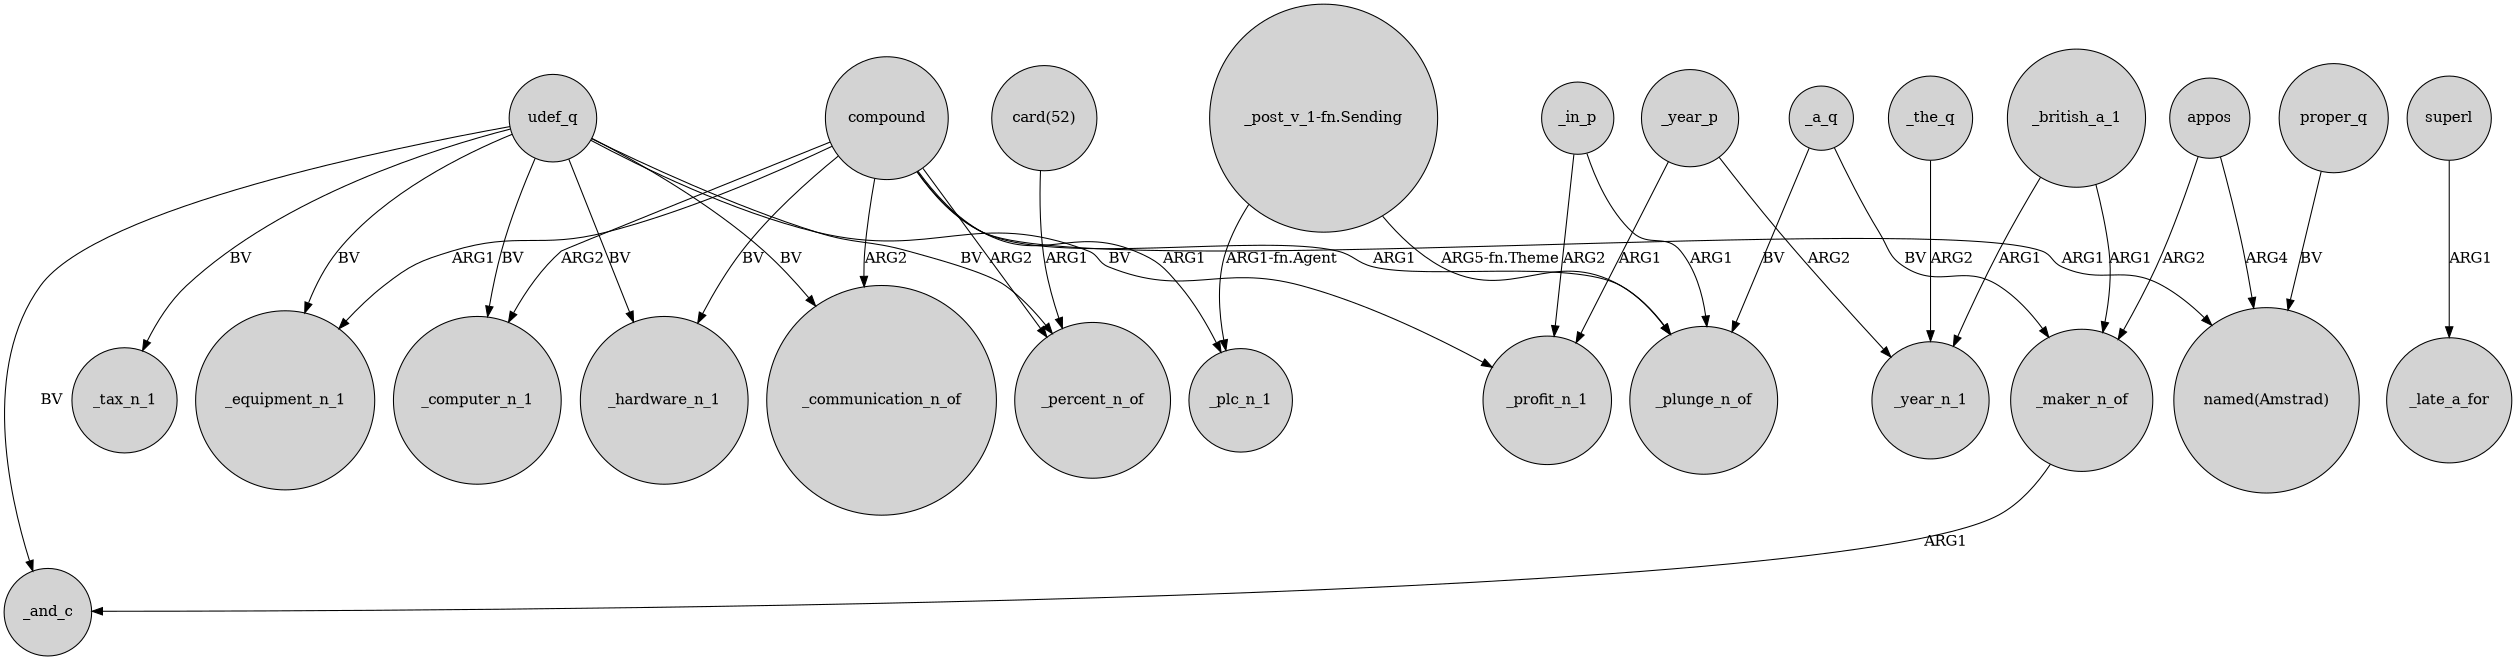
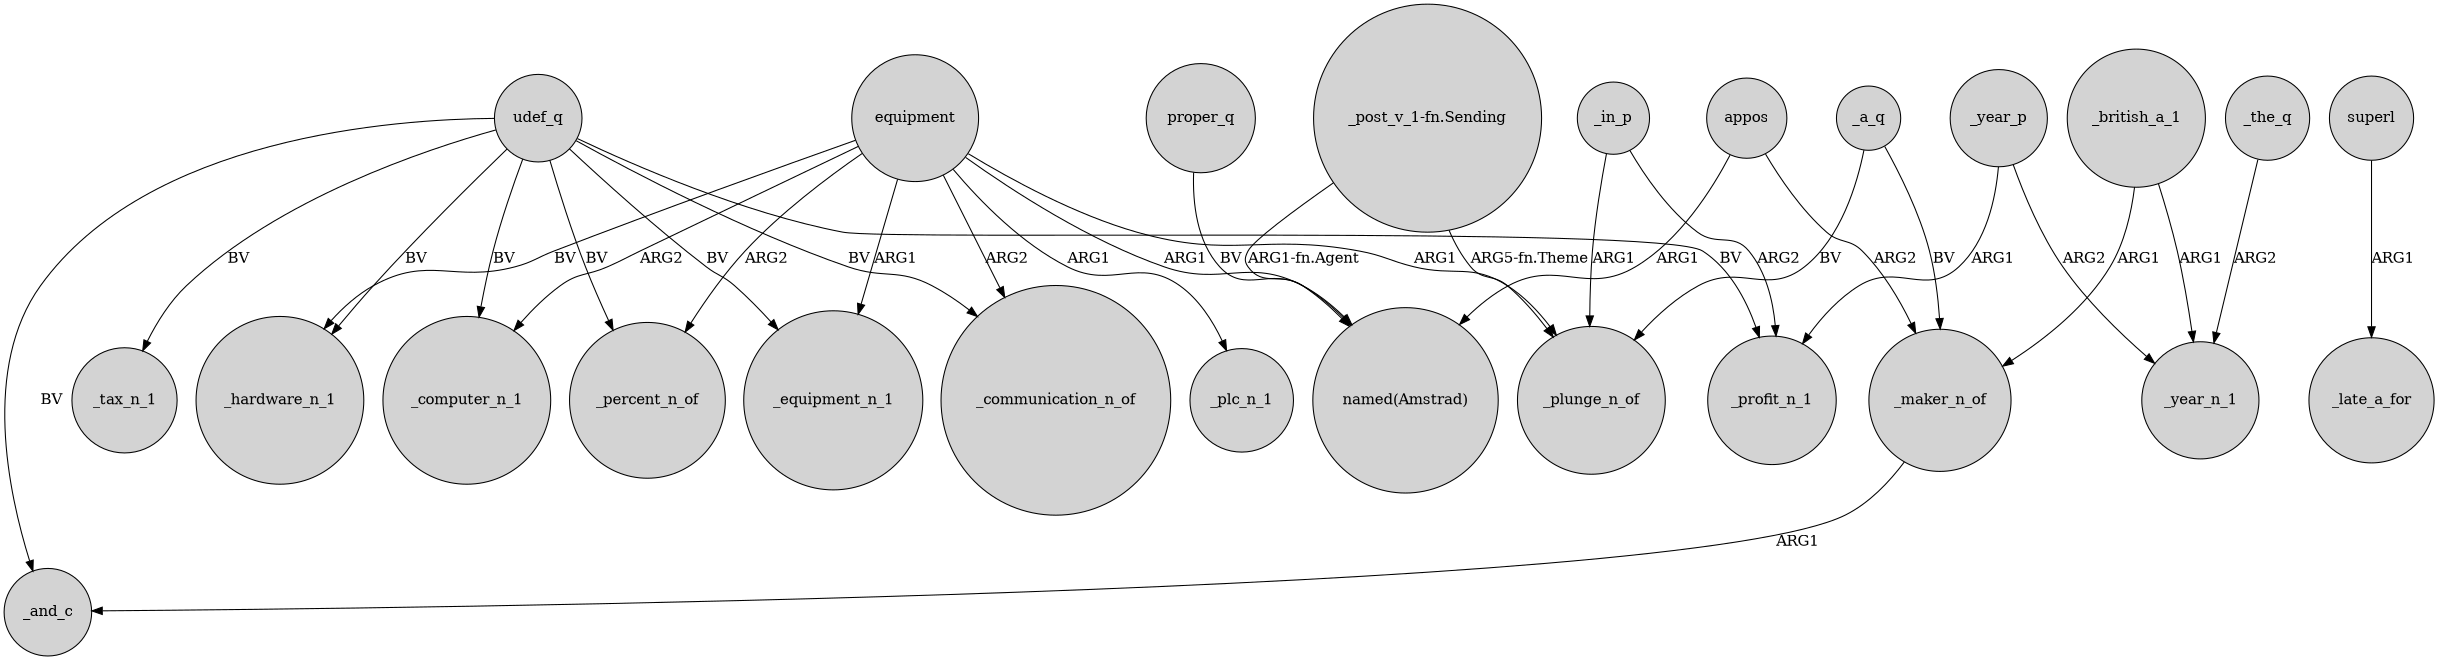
node "compound": label "compound" -> "equipment"
node "card(52)": removed
edge "appos" -> "named(Amstrad)": label "ARG4" -> "ARG1"
edge "_post_v_1-fn.Sending" -> "_plc_n_1": now "_post_v_1-fn.Sending" -> "named(Amstrad)"
